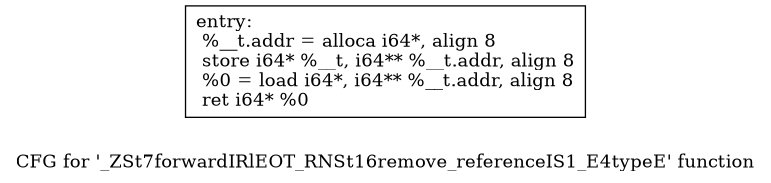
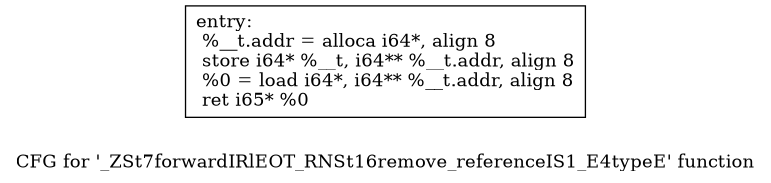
node "entry:": text "ret i64* %0" -> "ret i65* %0"
